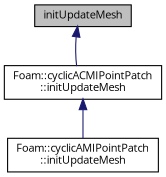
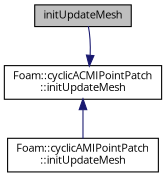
edge "Foam::cyclicACMIPointPatch ::initUpdateMesh" -> "initUpdateMesh": reversed
